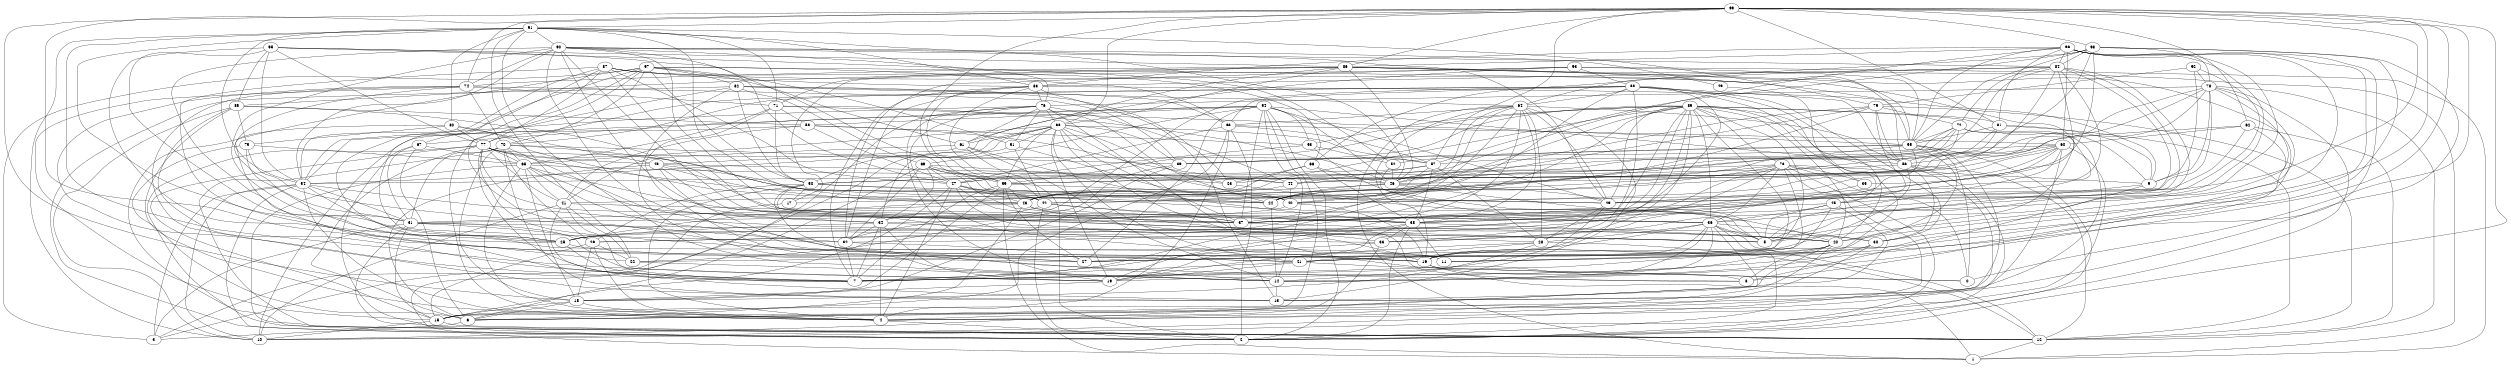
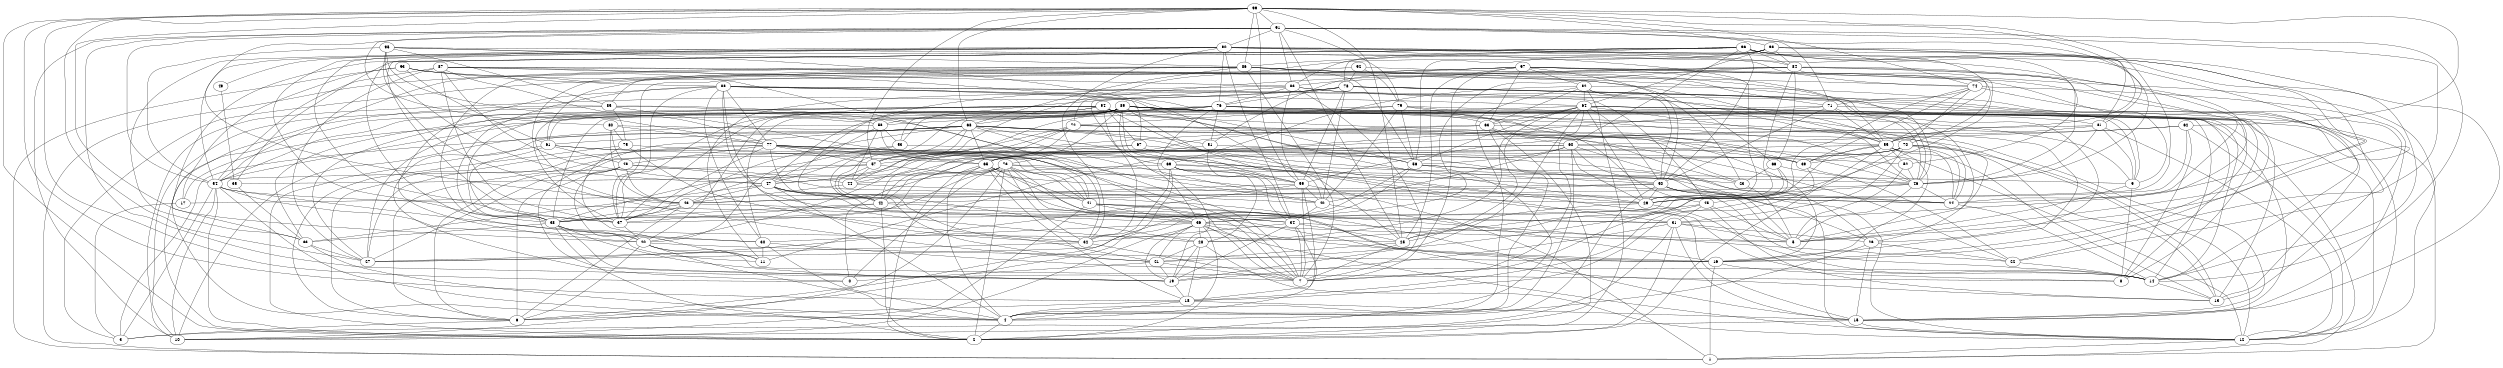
edge "74" -- "31": removed
edge "64" -- "50": added
edge "26" -- "18": removed
